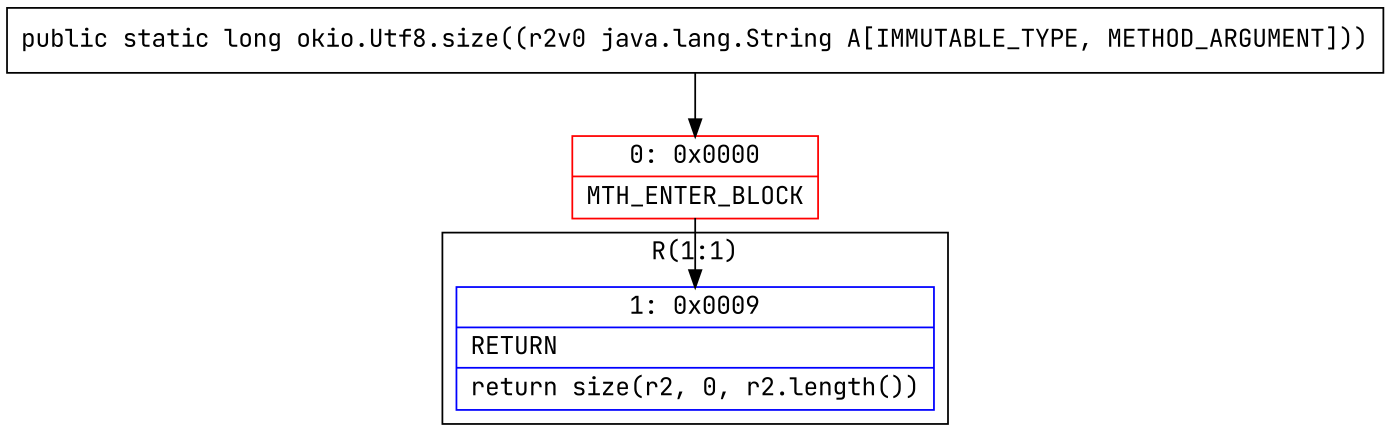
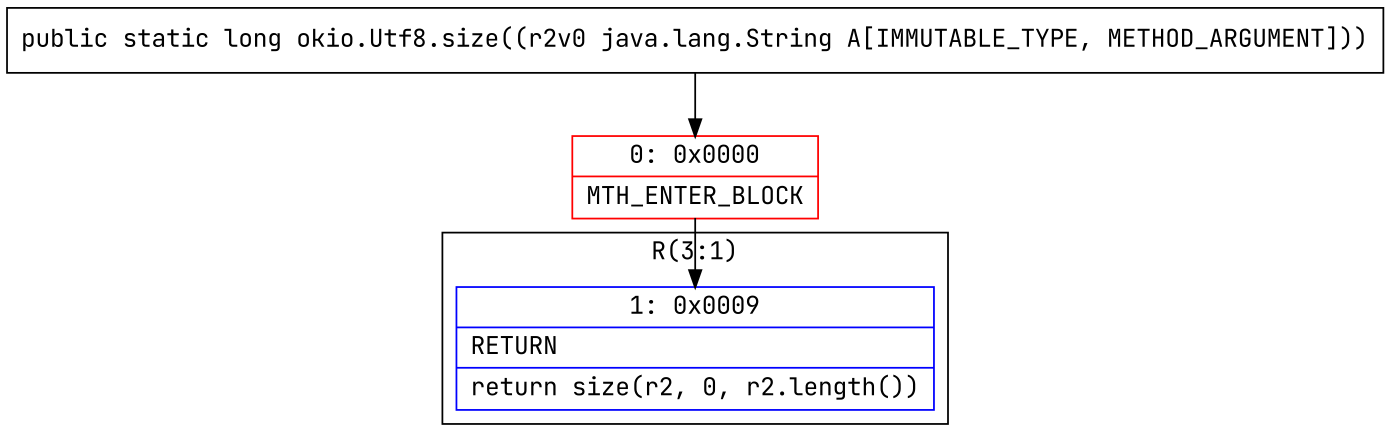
cluster "R(1:1)": label "R(1:1)" -> "R(3:1)"
